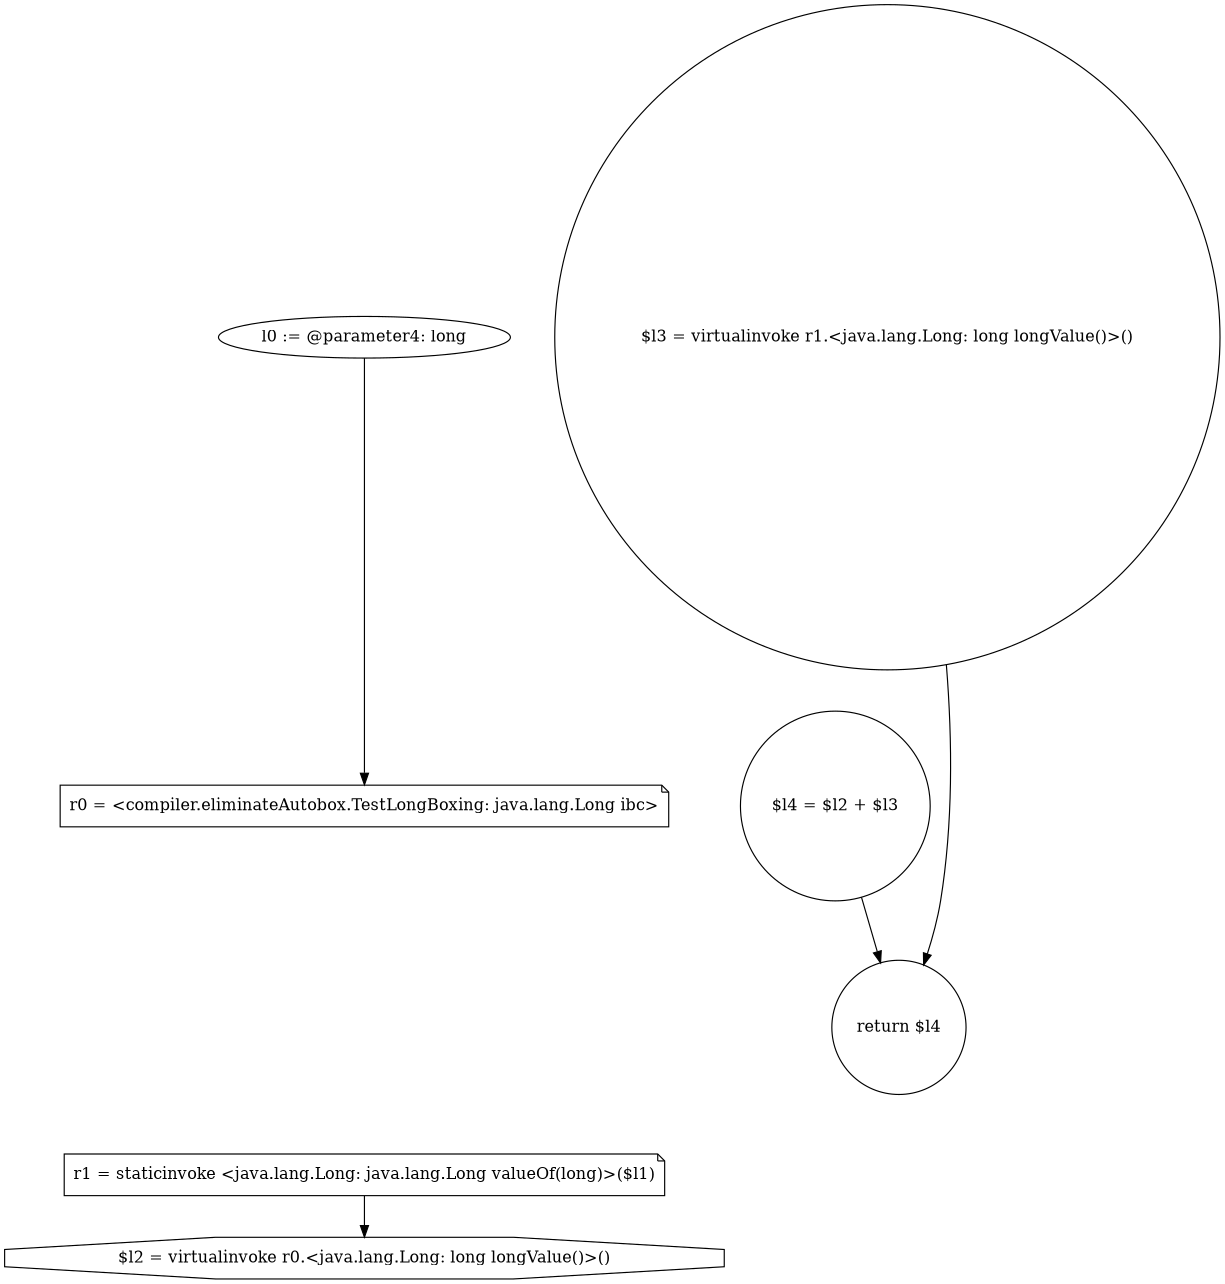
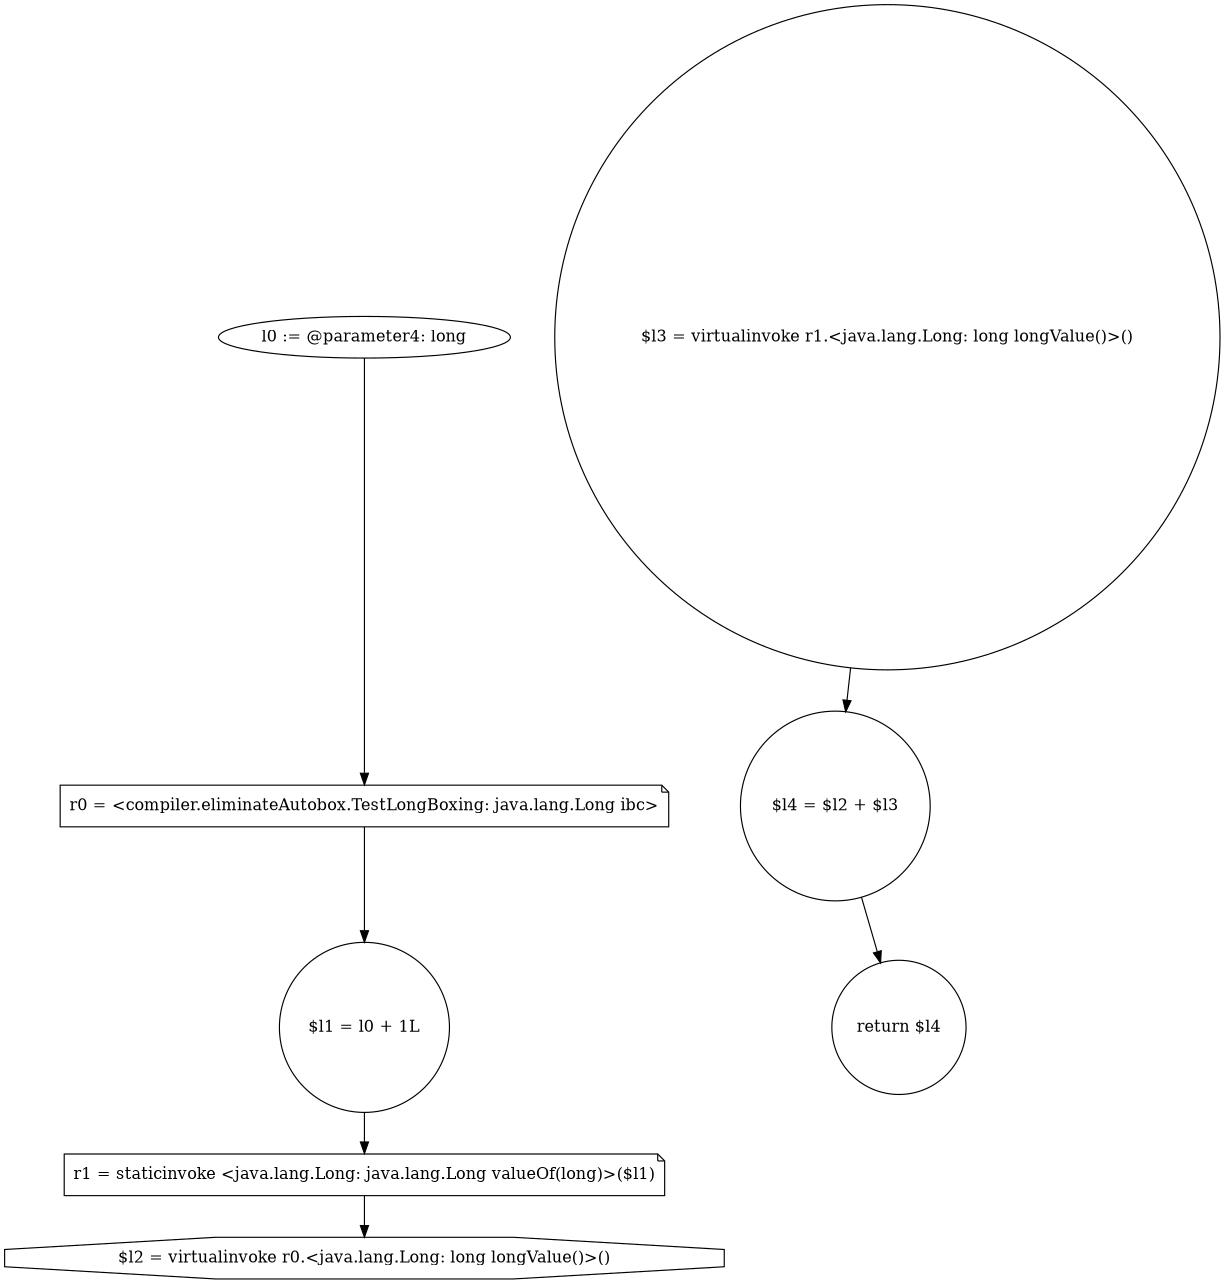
edge "$l3 = virtualinvoke r1.<java.lang.Long: long longValue()>()" -> "return $l4": now "$l3 = virtualinvoke r1.<java.lang.Long: long longValue()>()" -> "$l4 = $l2 + $l3"
node "$l1 = l0 + 1L": added
